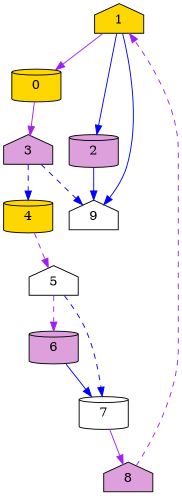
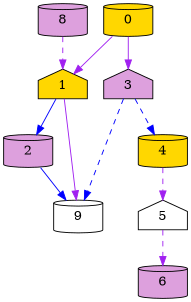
edge "1" -> "0": reversed
edge "1" -> "9": color blue -> purple
node "9": shape house -> cylinder
node "7": removed
node "8": shape house -> cylinder
